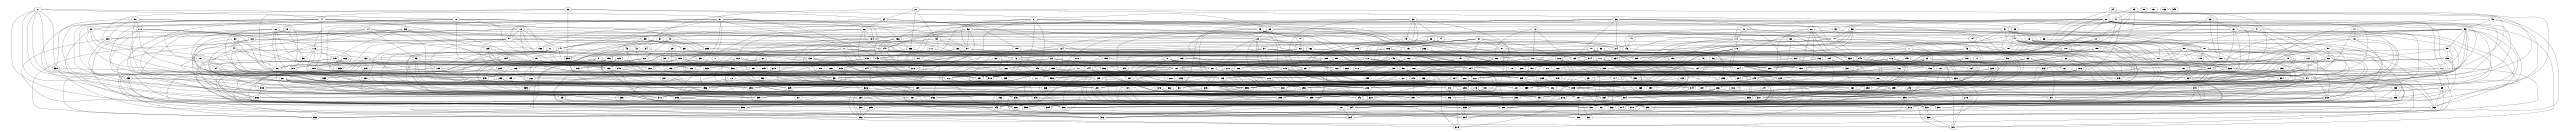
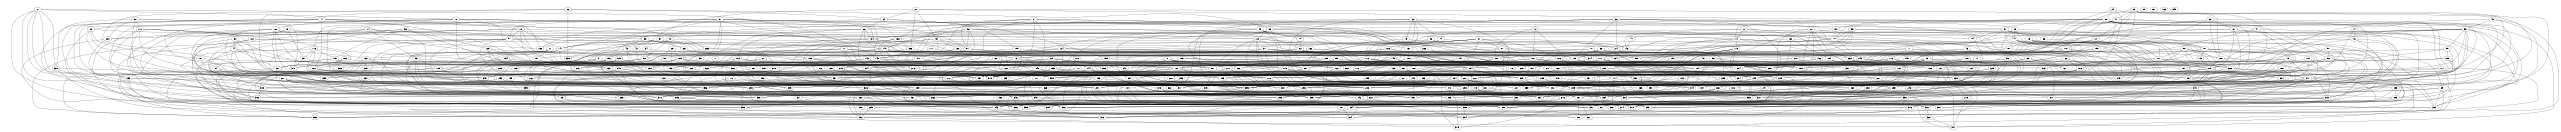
node "105": removed
